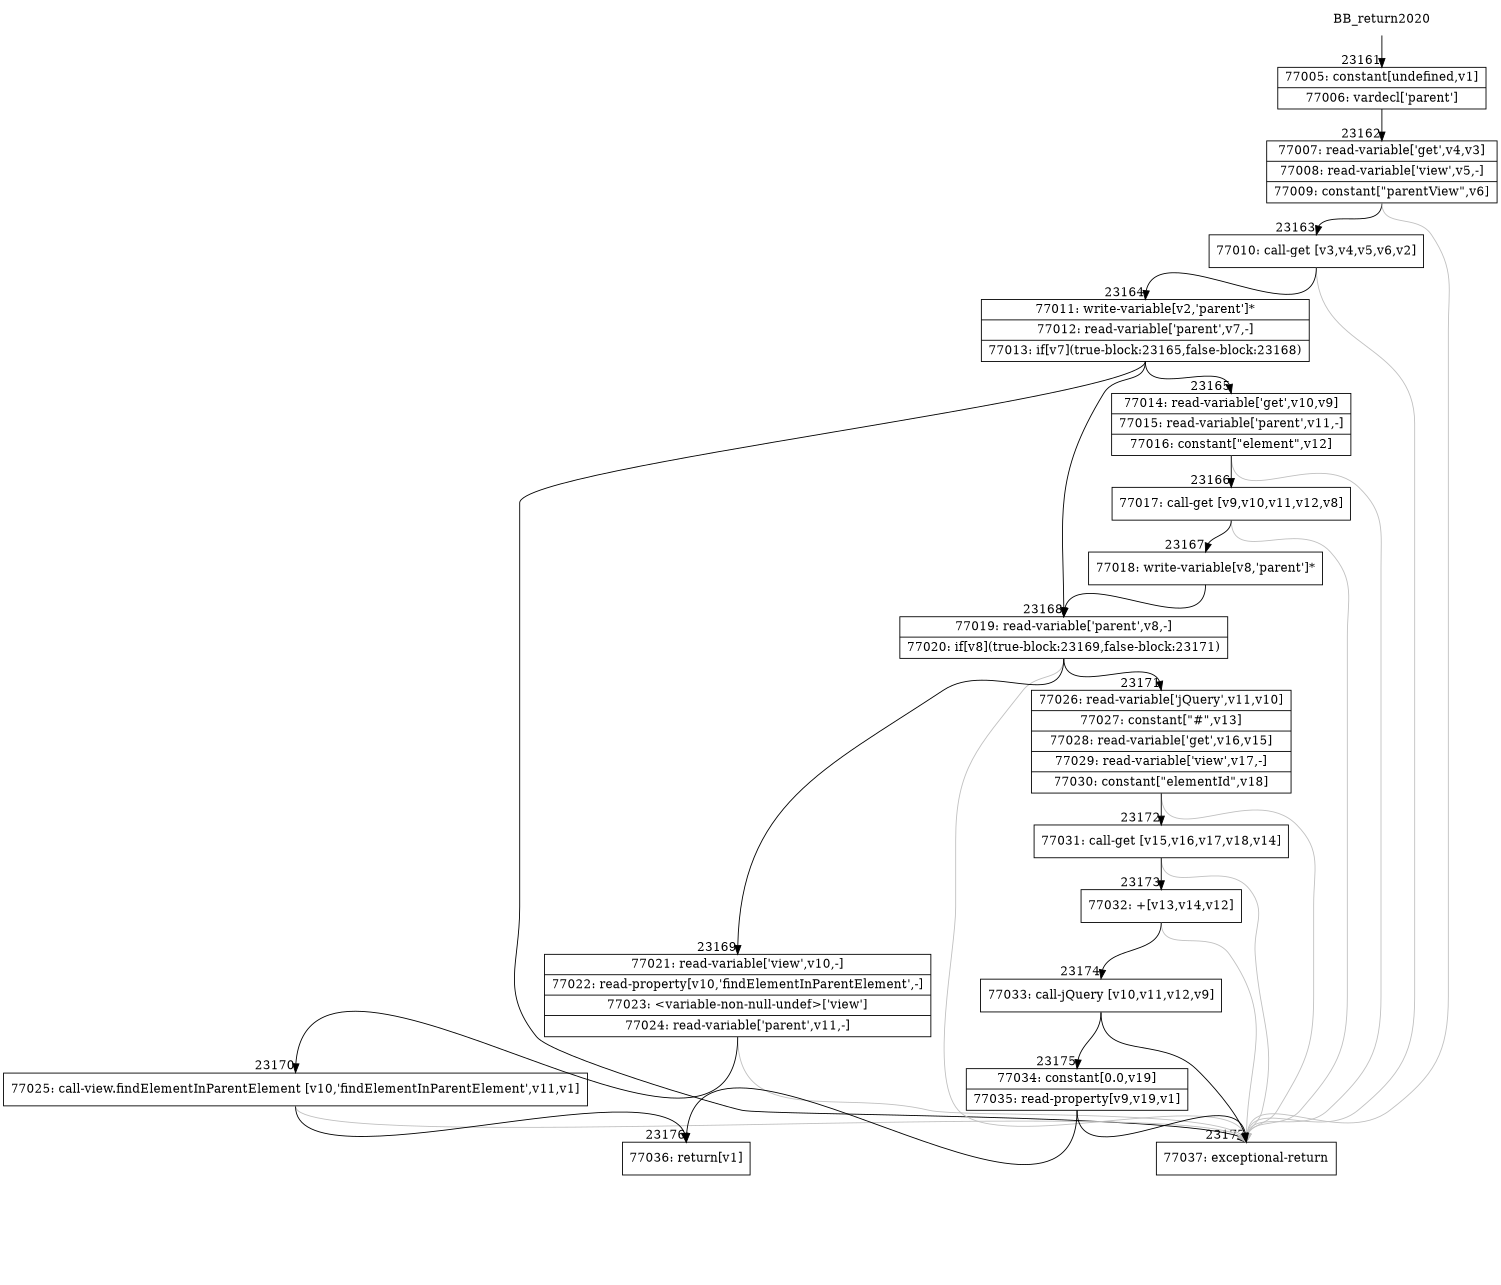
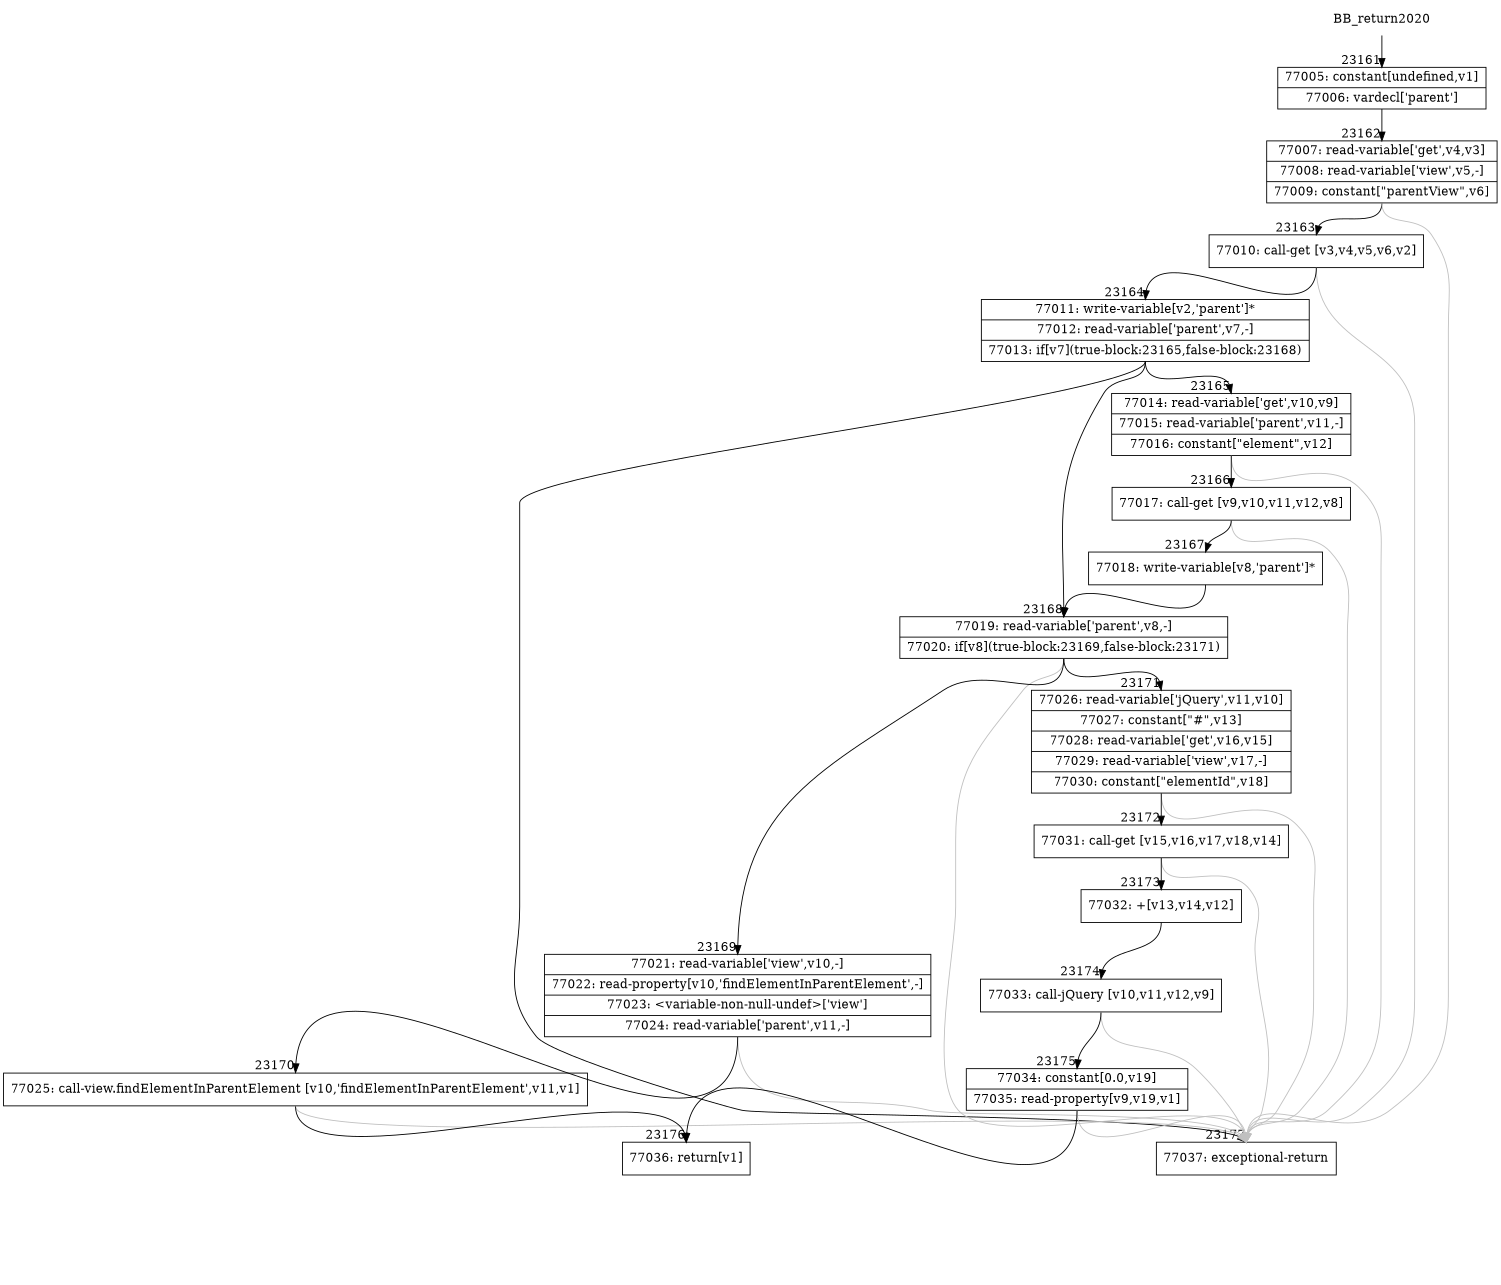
edge "77032: +[v13,v14,v12]" -> "77037: exceptional-return": removed
edge "77033: call-jQuery [v10,v11,v12,v9]" -> "77037: exceptional-return": color black -> gray
edge "77034: constant[0.0,v19]" -> "77037: exceptional-return": color black -> gray
